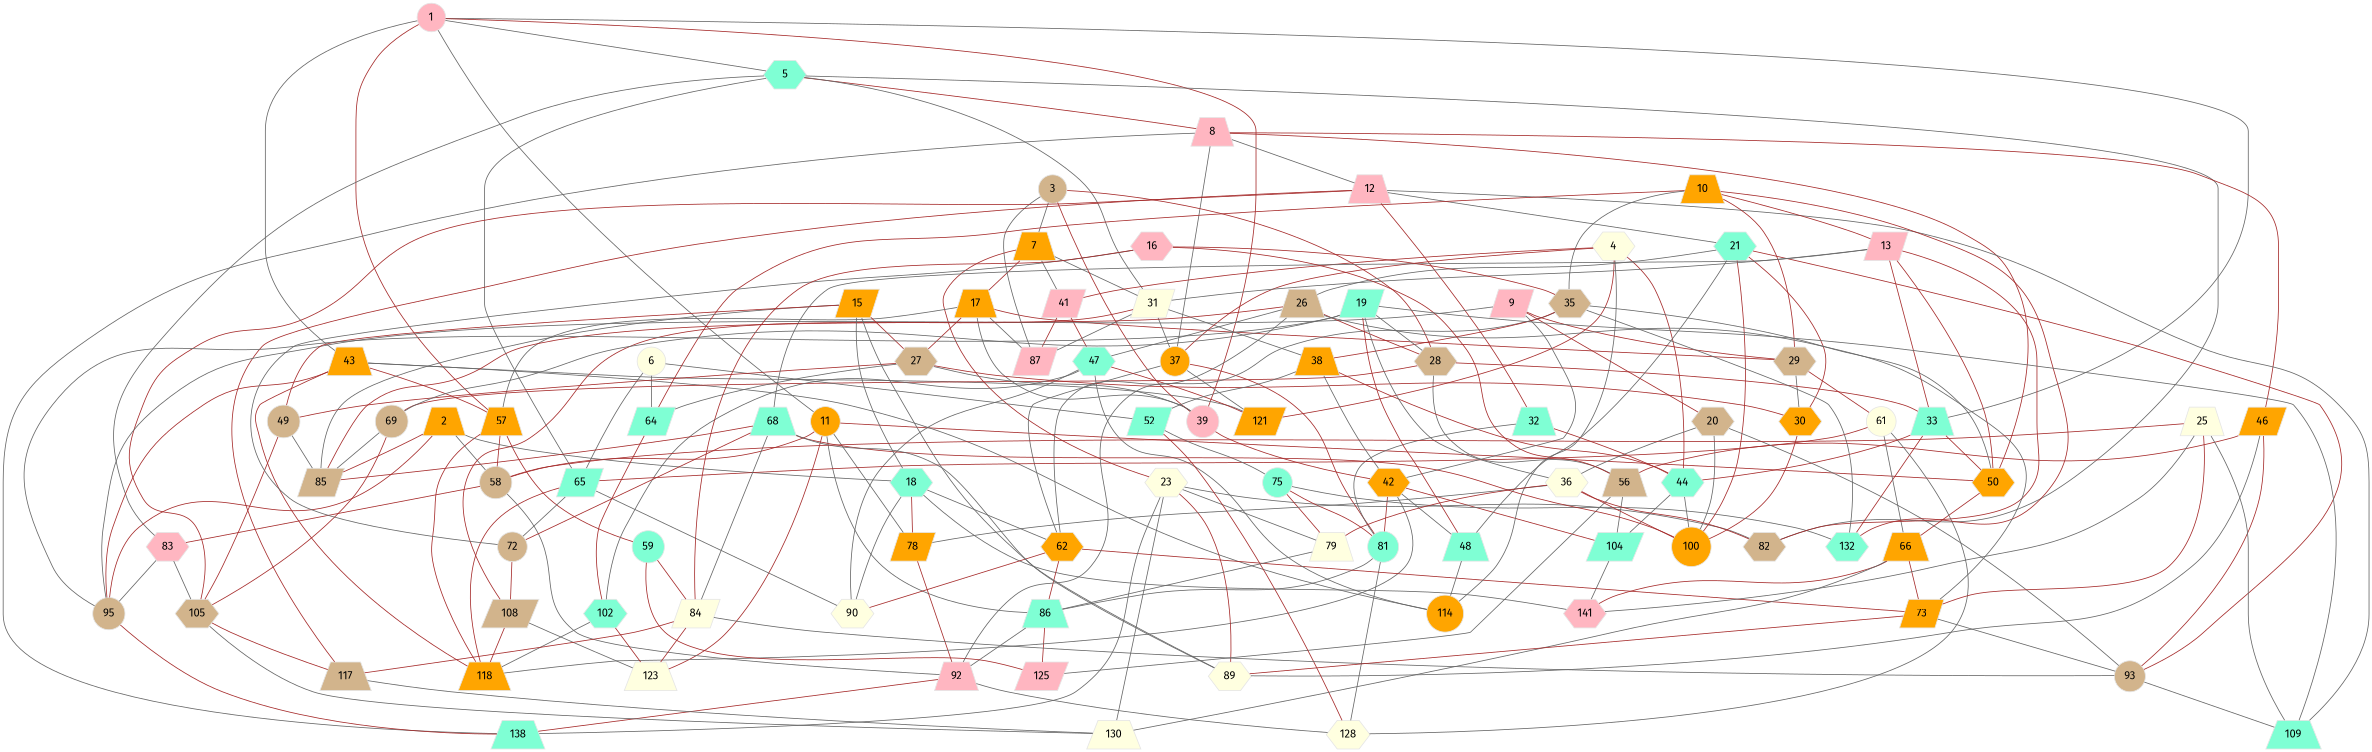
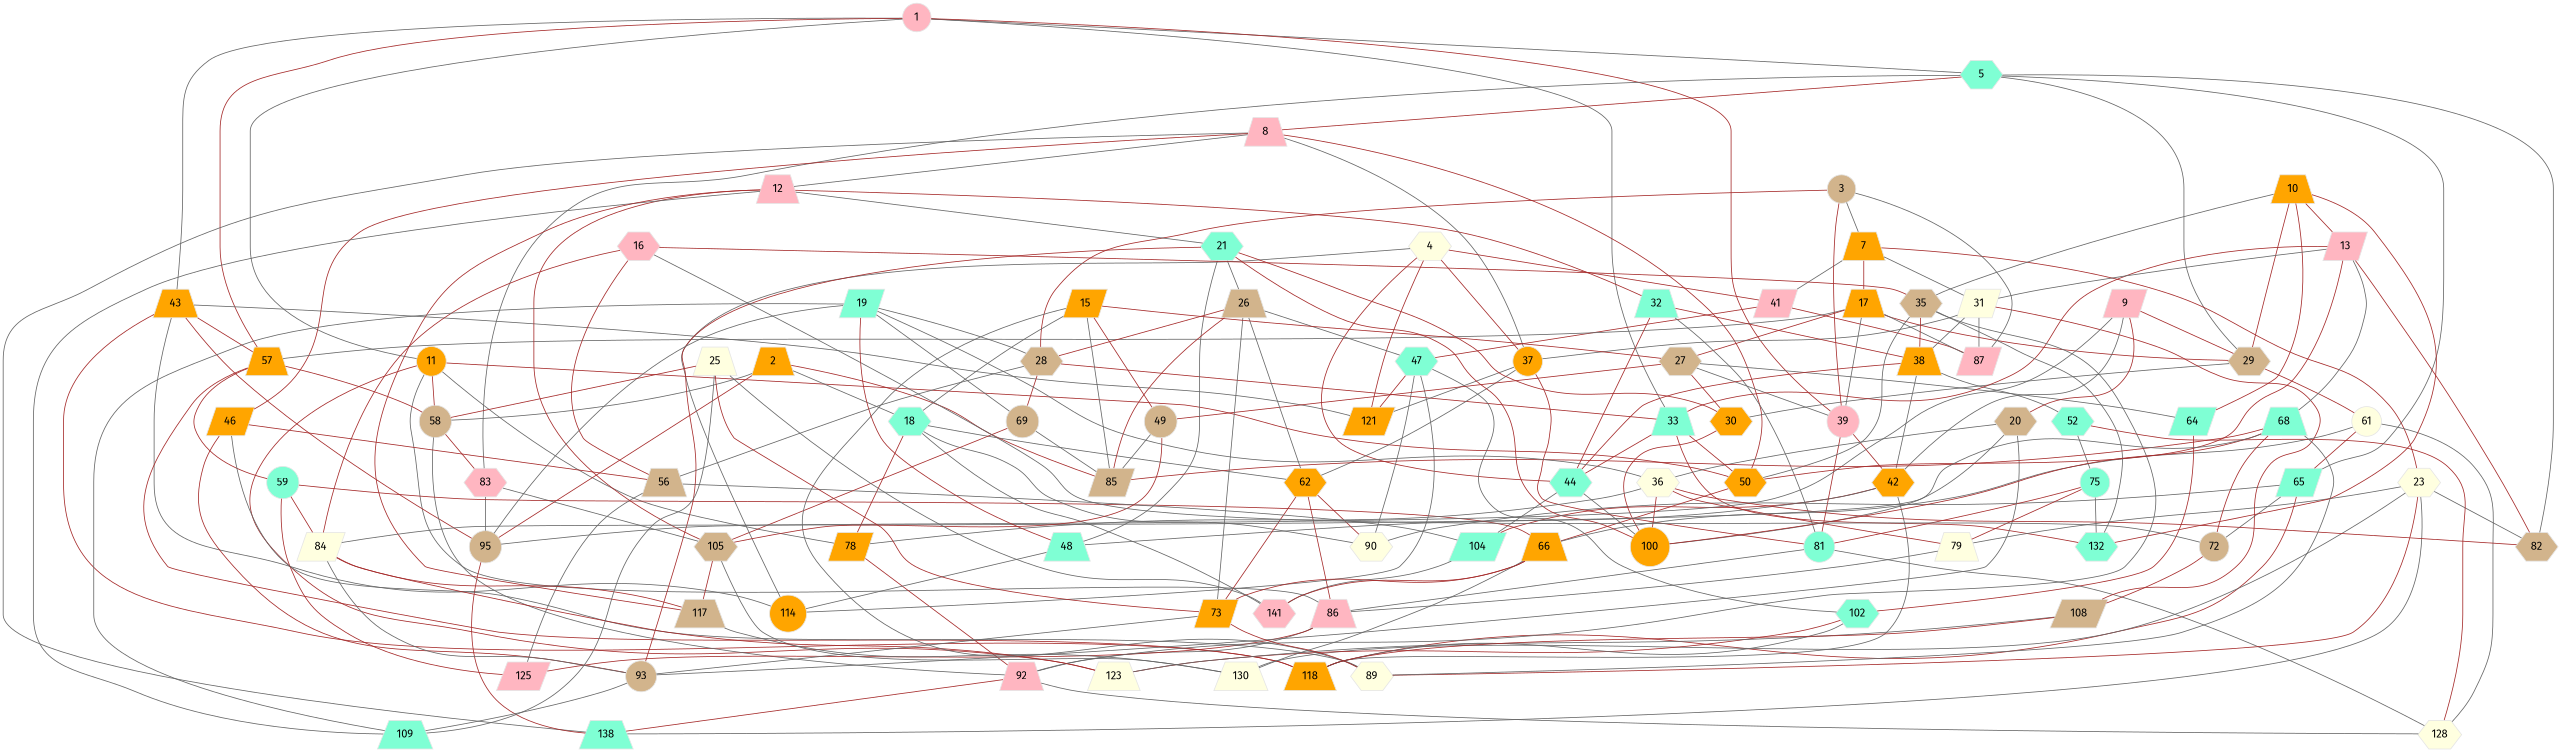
edge "5" -- "31": now "5" -- "29"
edge "32" -- "38": added
node "6": removed
node "52": shape parallelogram -> hexagon
edge "59" -- "66": added
edge "42" -- "81": now "39" -- "81"
node "86": fillcolor aquamarine -> lightpink
